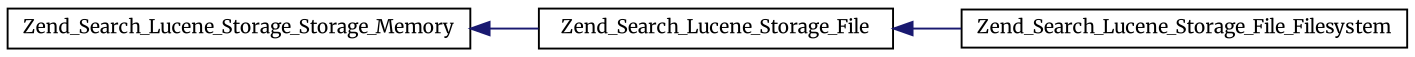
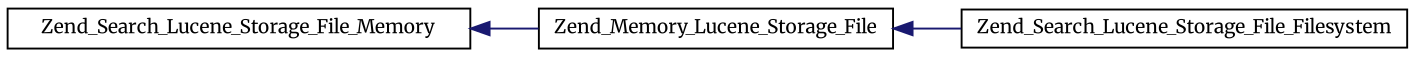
node "Zend_Search_Lucene_Storage_Storage_Memory": label "Zend_Search_Lucene_Storage_Storage_Memory" -> "Zend_Search_Lucene_Storage_File_Memory"
node "Zend_Search_Lucene_Storage_File": label "Zend_Search_Lucene_Storage_File" -> "Zend_Memory_Lucene_Storage_File"
